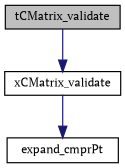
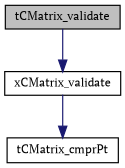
node "expand_cmprPt": label "expand_cmprPt" -> "tCMatrix_cmprPt"
